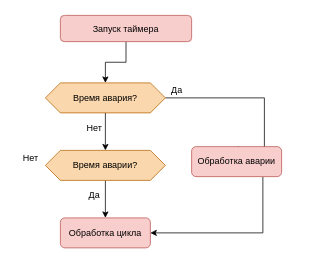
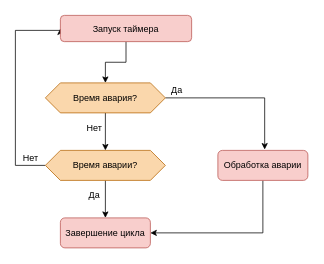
edge "Время аварии?" -> "Запуск таймера": added
node "Обработка аварии": moved (237, 162) -> (263, 165)
node "Обработка цикла": label "Обработка цикла" -> "Завершение цикла"
